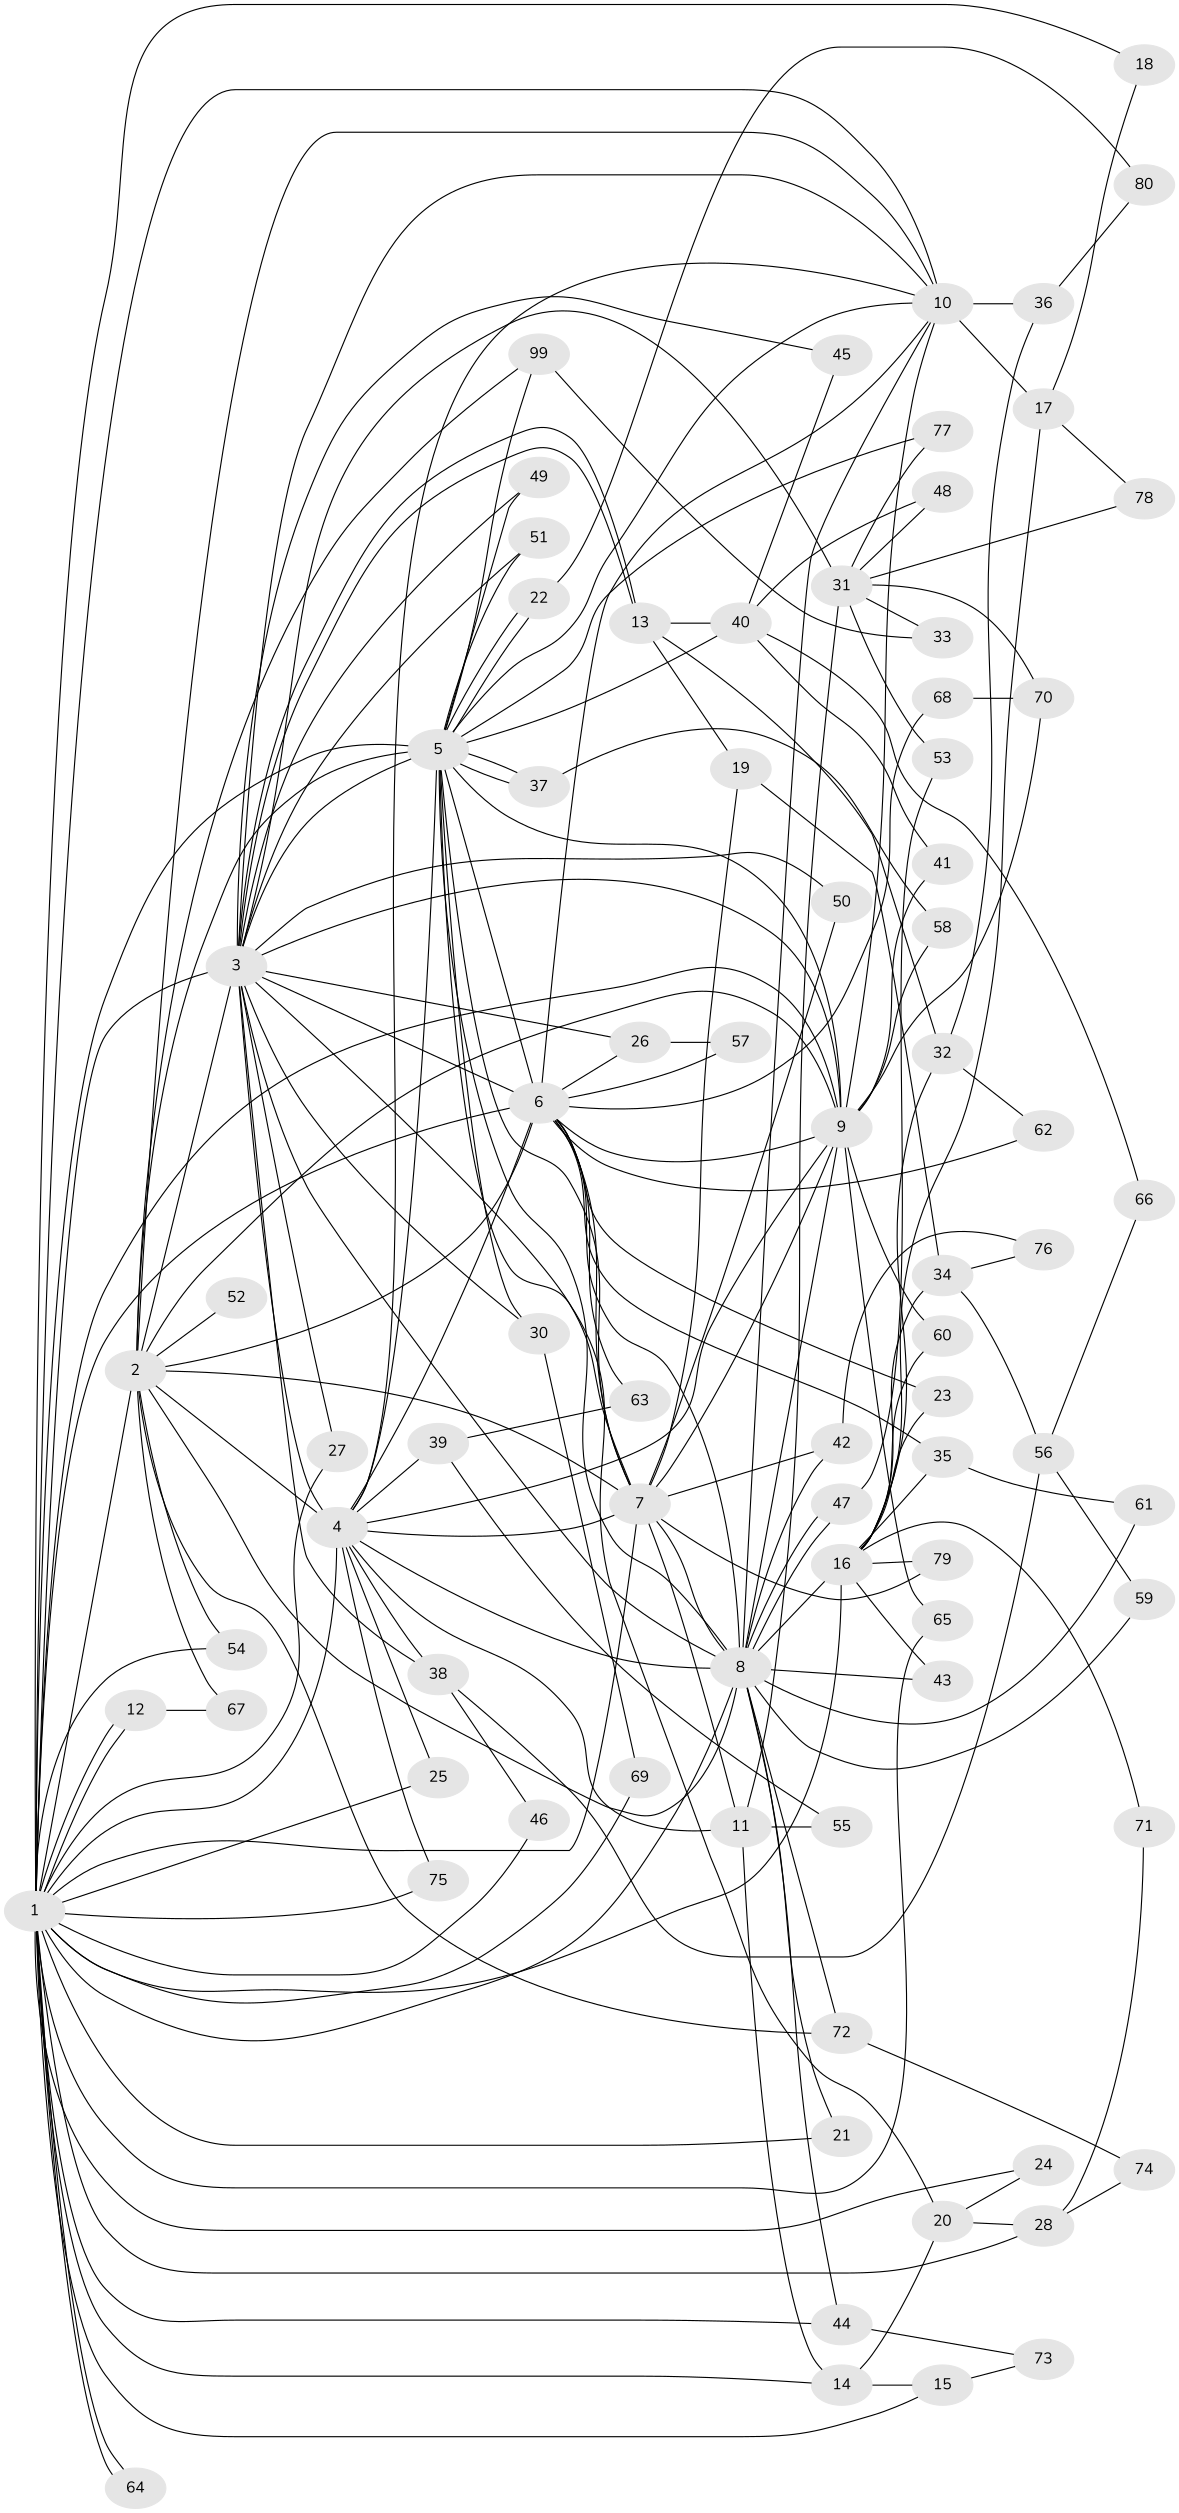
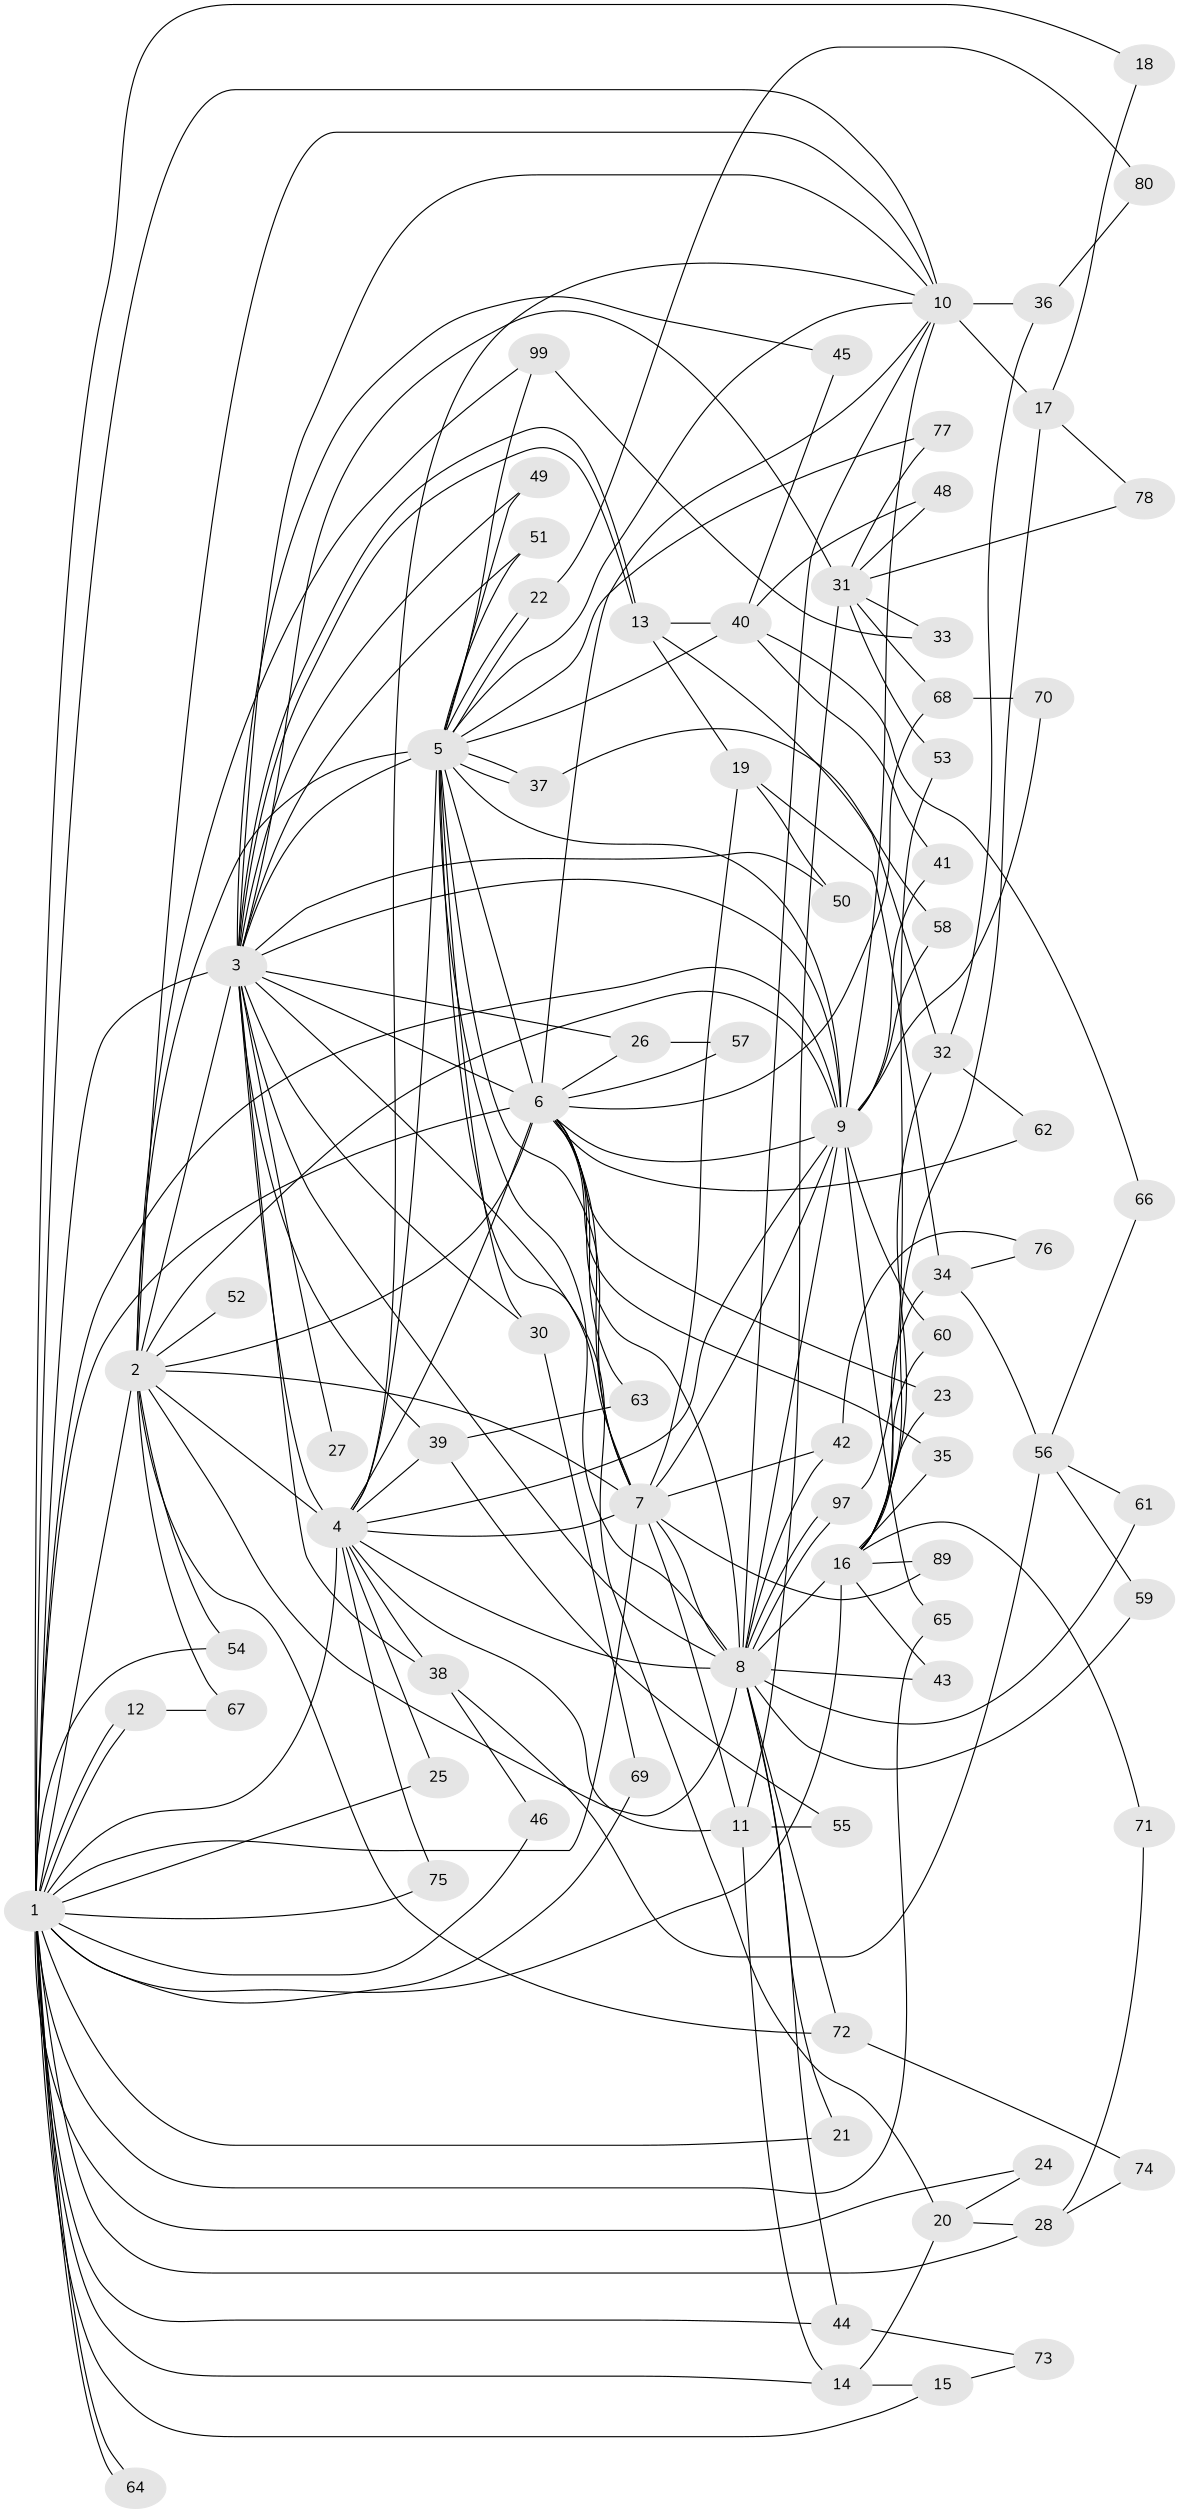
edge "31" -- "70": now "31" -- "68"
edge "5" -- "1": removed
edge "50" -- "7": now "50" -- "19"
edge "3" -- "39": added
edge "35" -- "61": now "56" -- "61"
node "47": label "47" -> "97"
node "79": label "79" -> "89"
edge "27" -- "1": removed
edge "8" -- "1": removed
